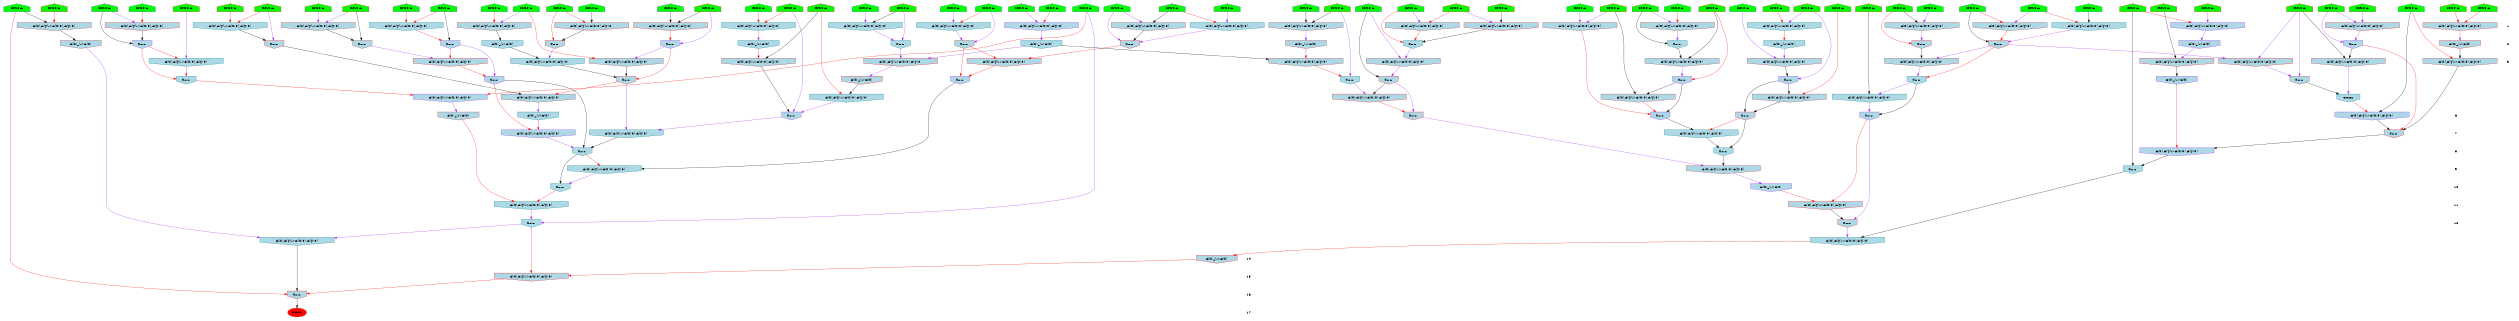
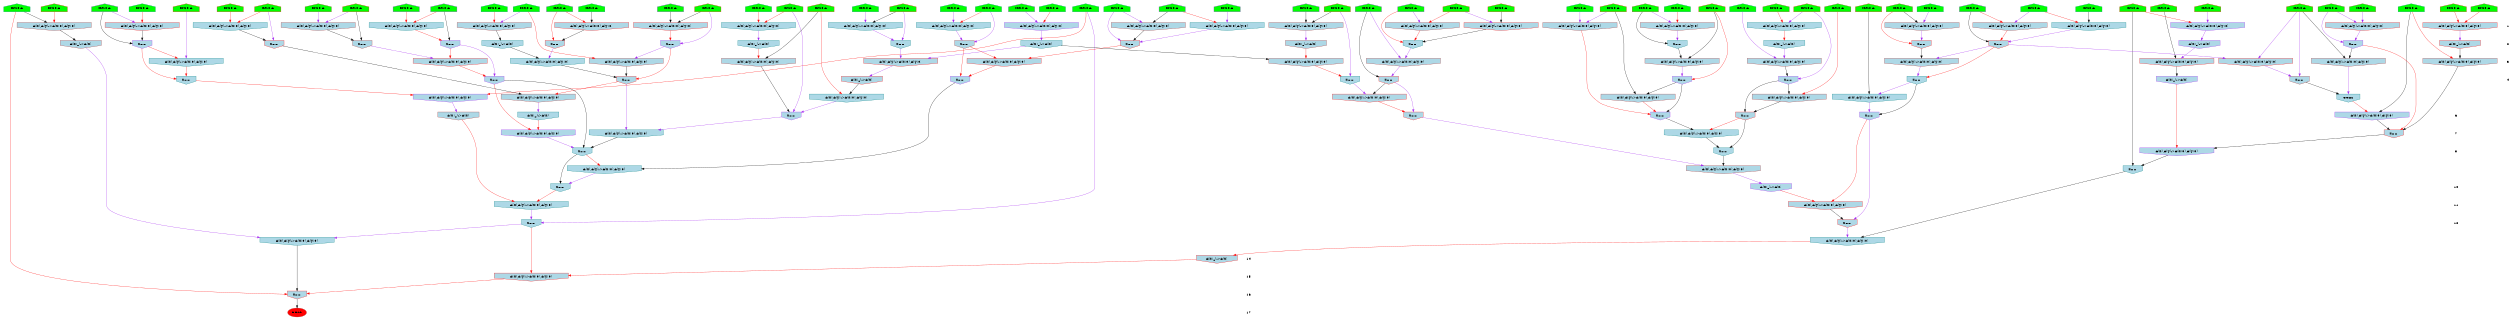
node "4": added
node "9": removed
